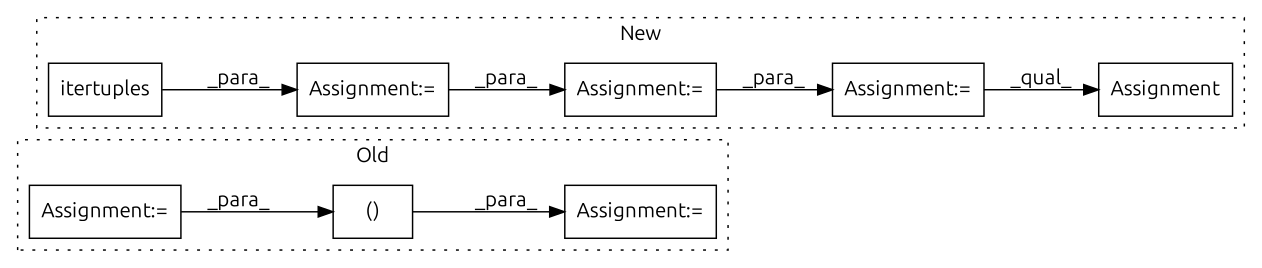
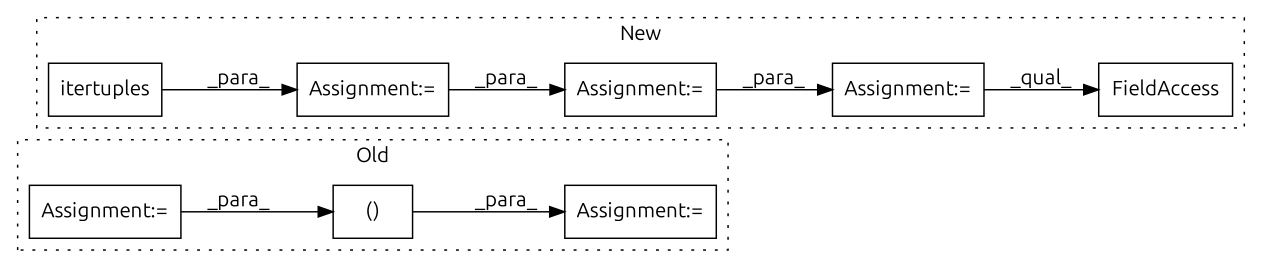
node "Assignment": label "Assignment" -> "FieldAccess"
